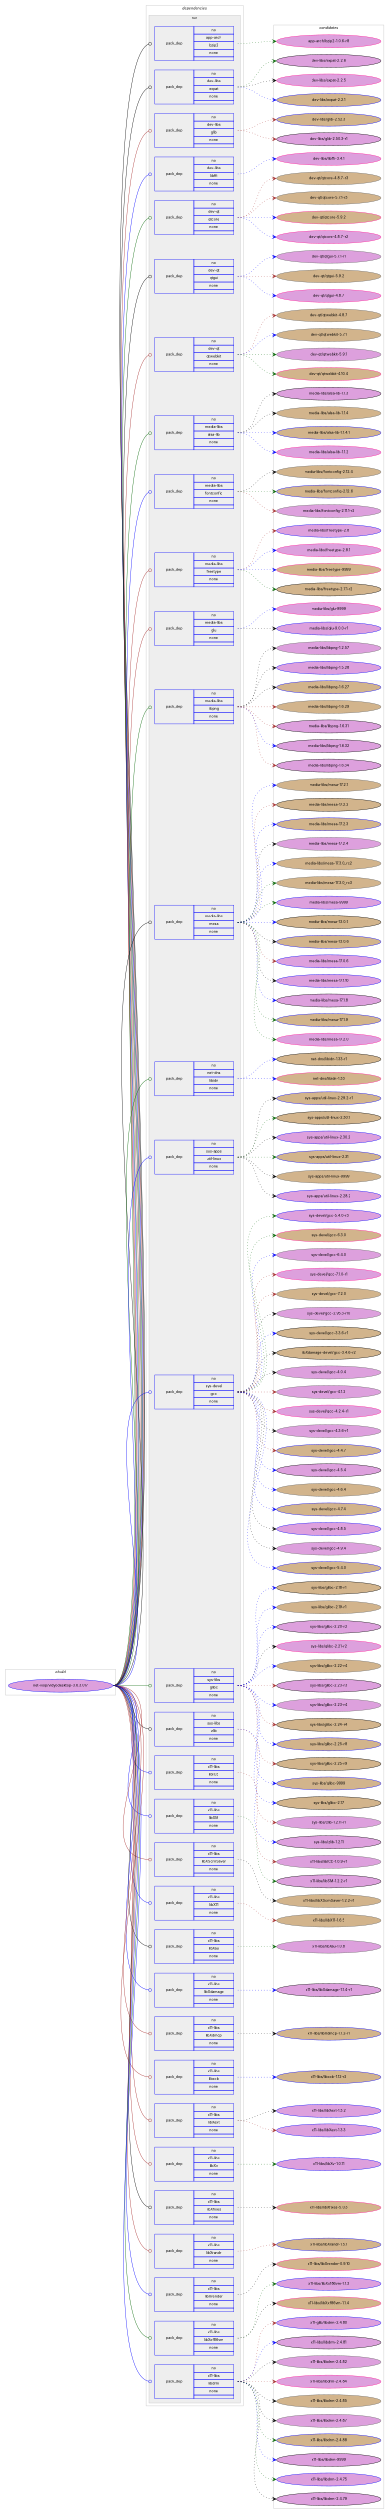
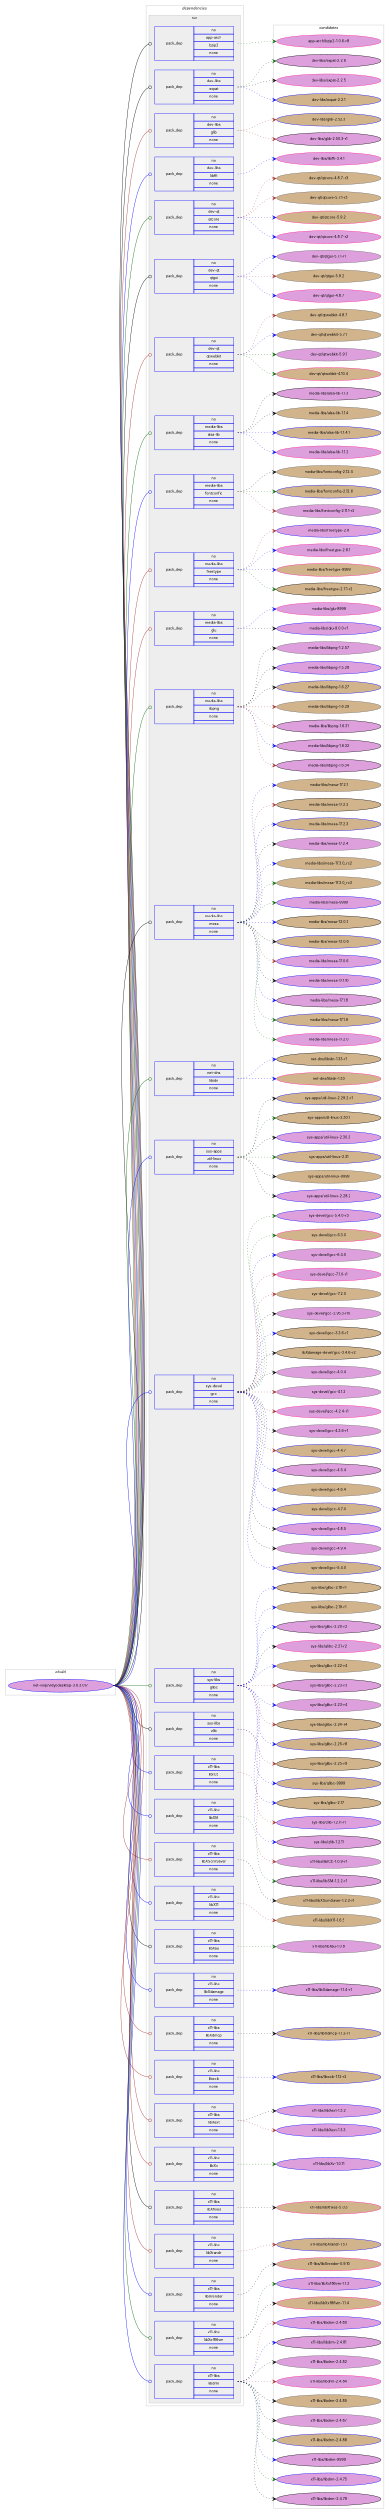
node "sys-libs/zlib-1.2.11-r1": color gray40 -> blue
node "x11-glib/libdrm-2.4.80": label "x11-glib/libdrm-2.4.80" -> "x11-libs/libdrm-2.4.80"
